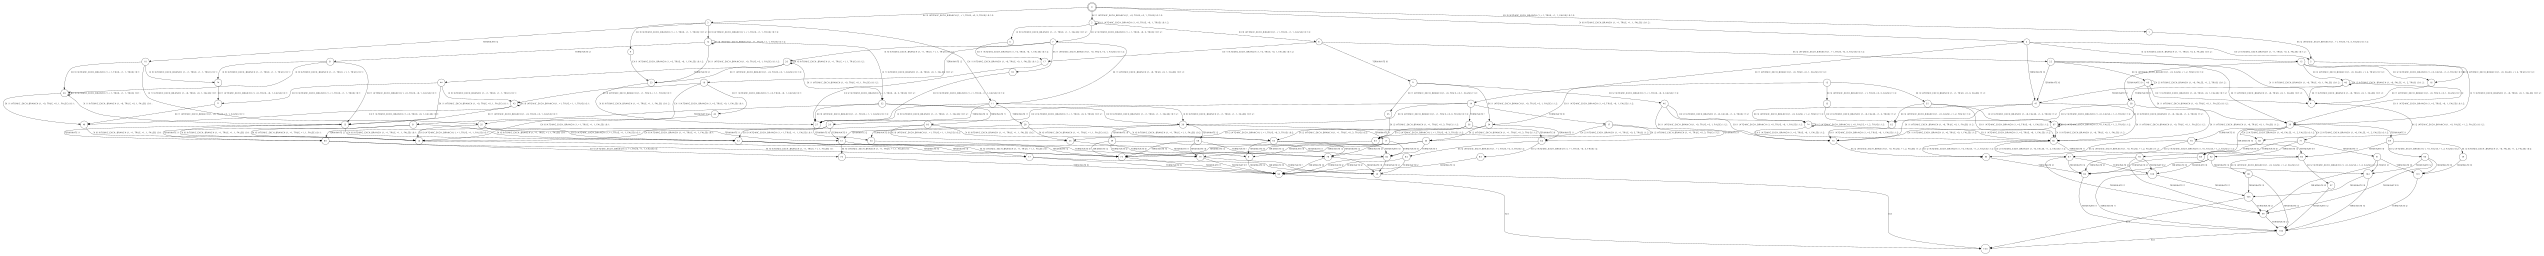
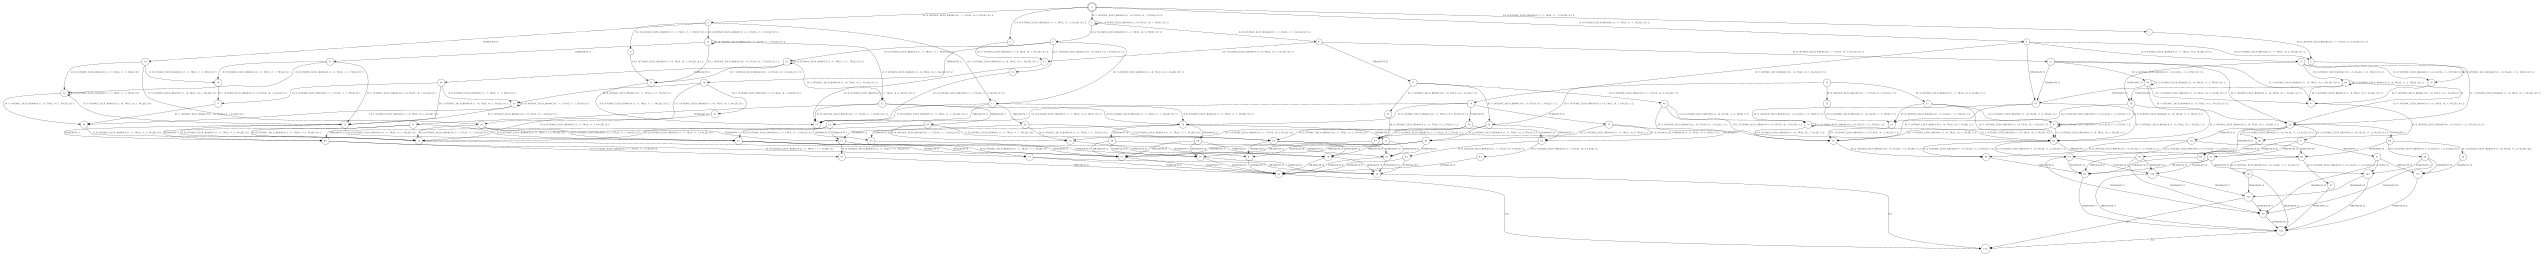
edge "2" -> "6": now "0" -> "6"
